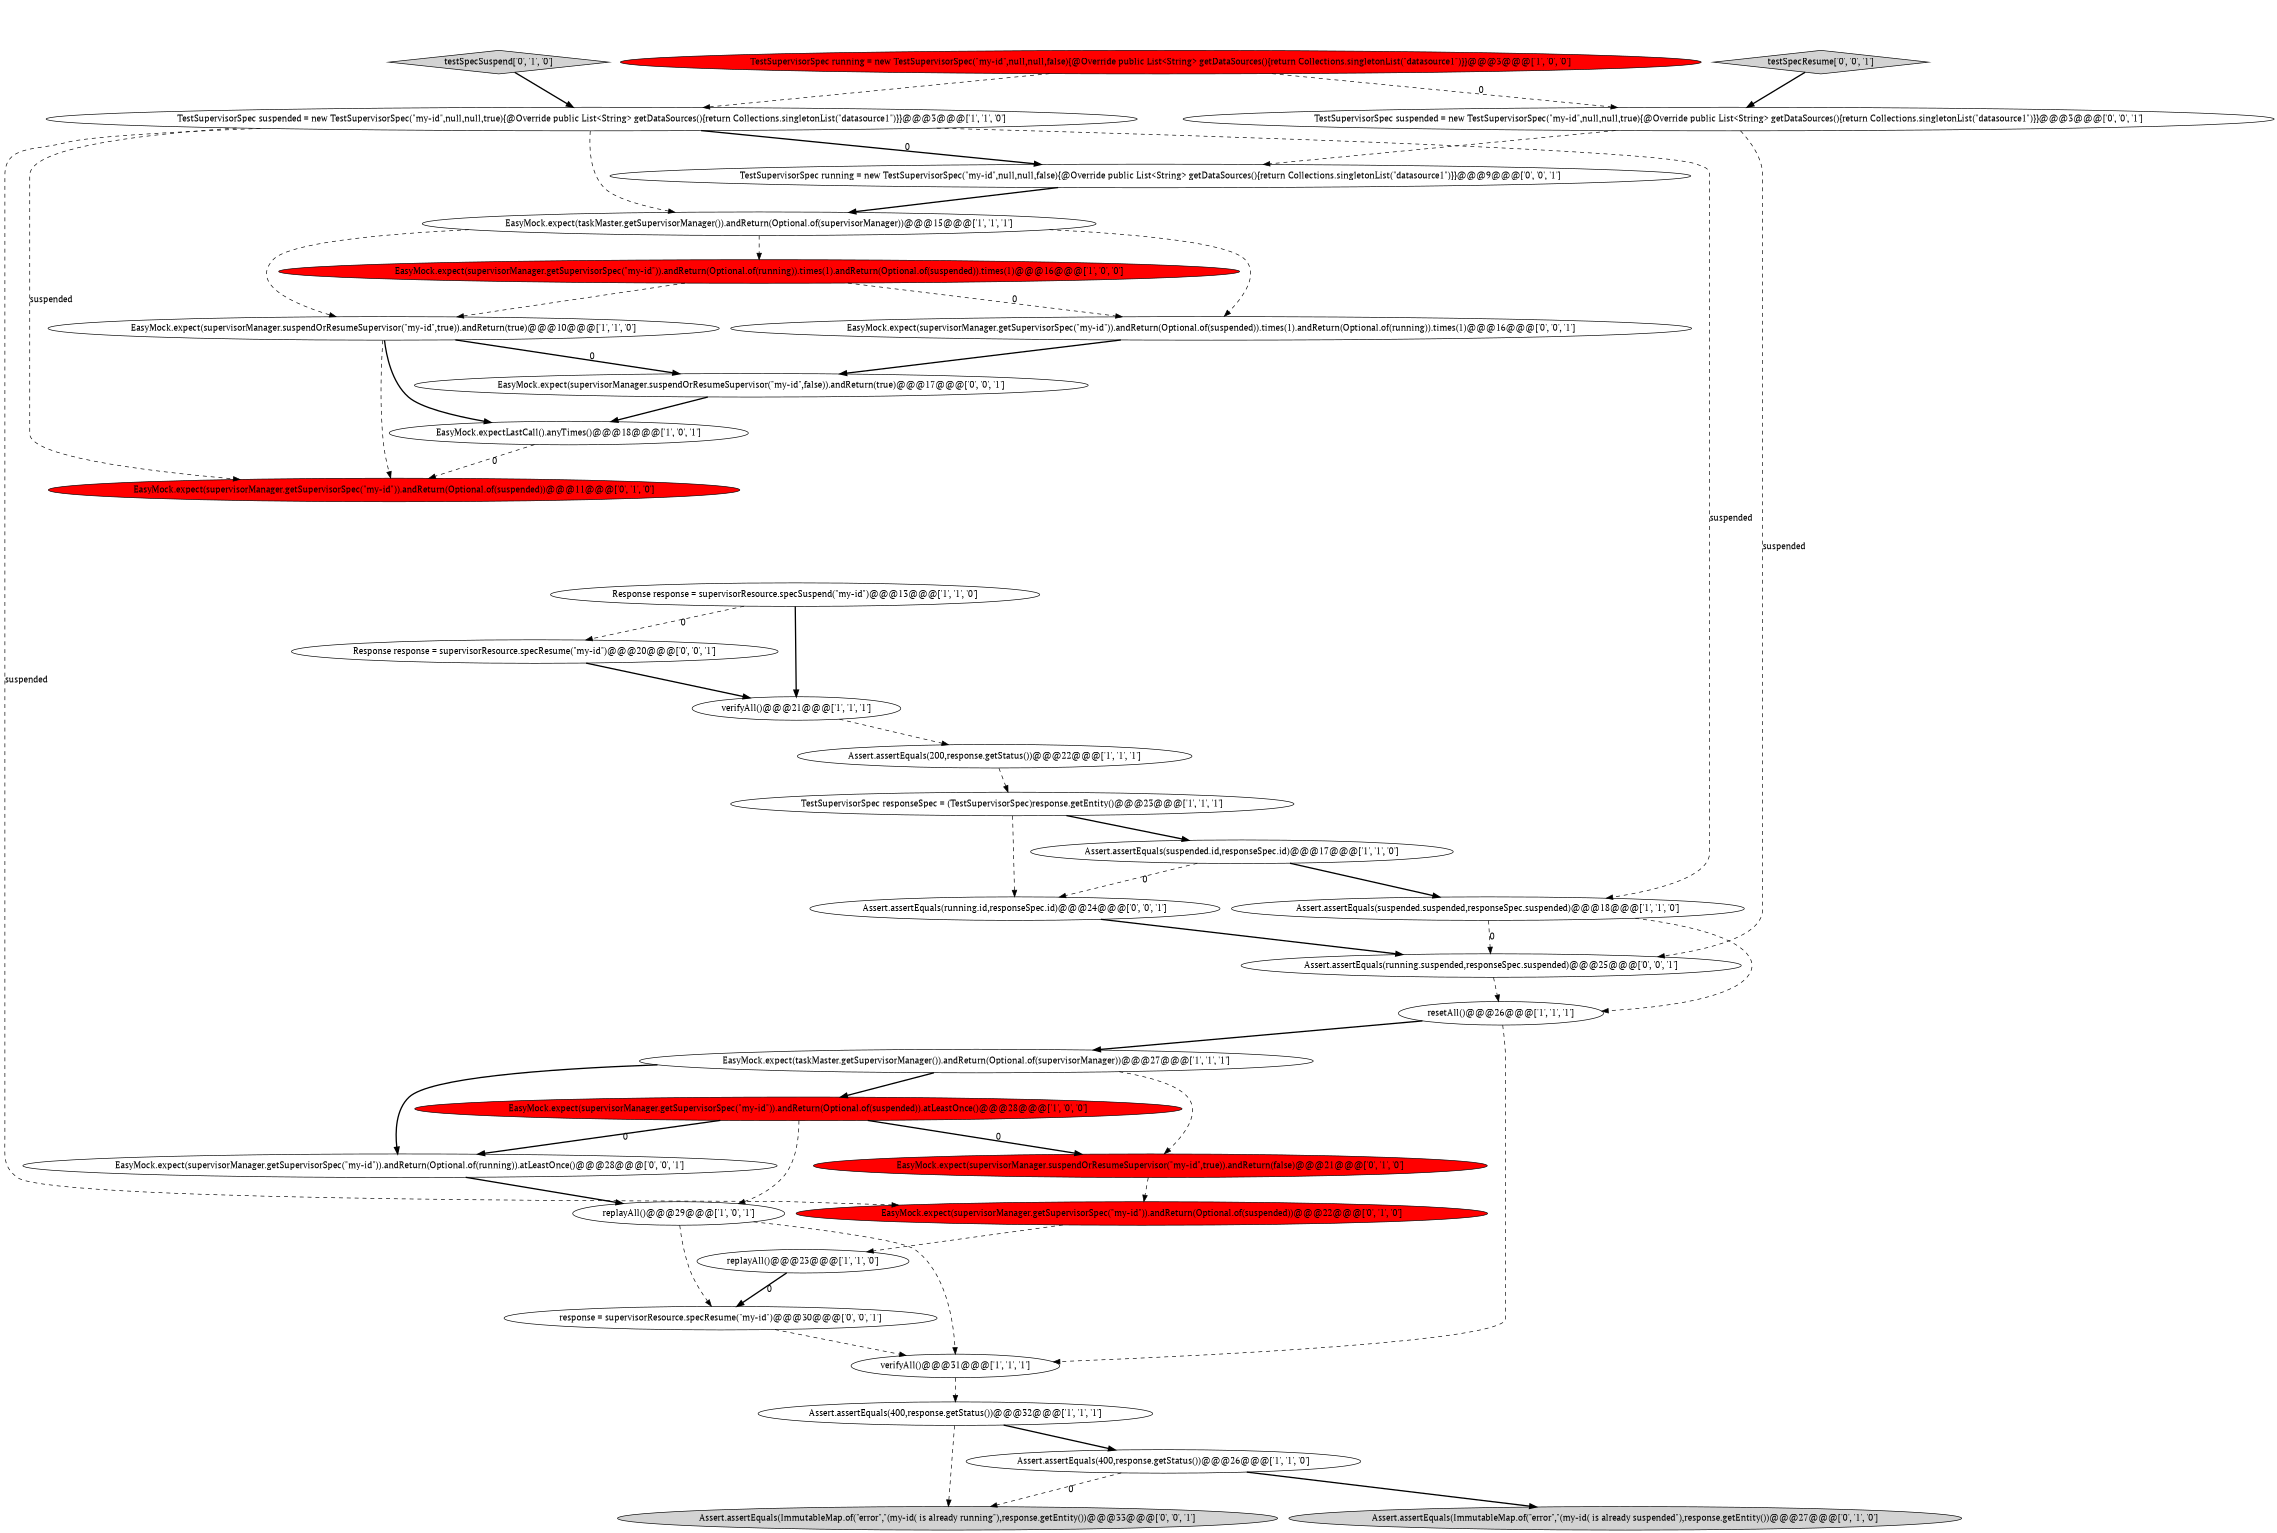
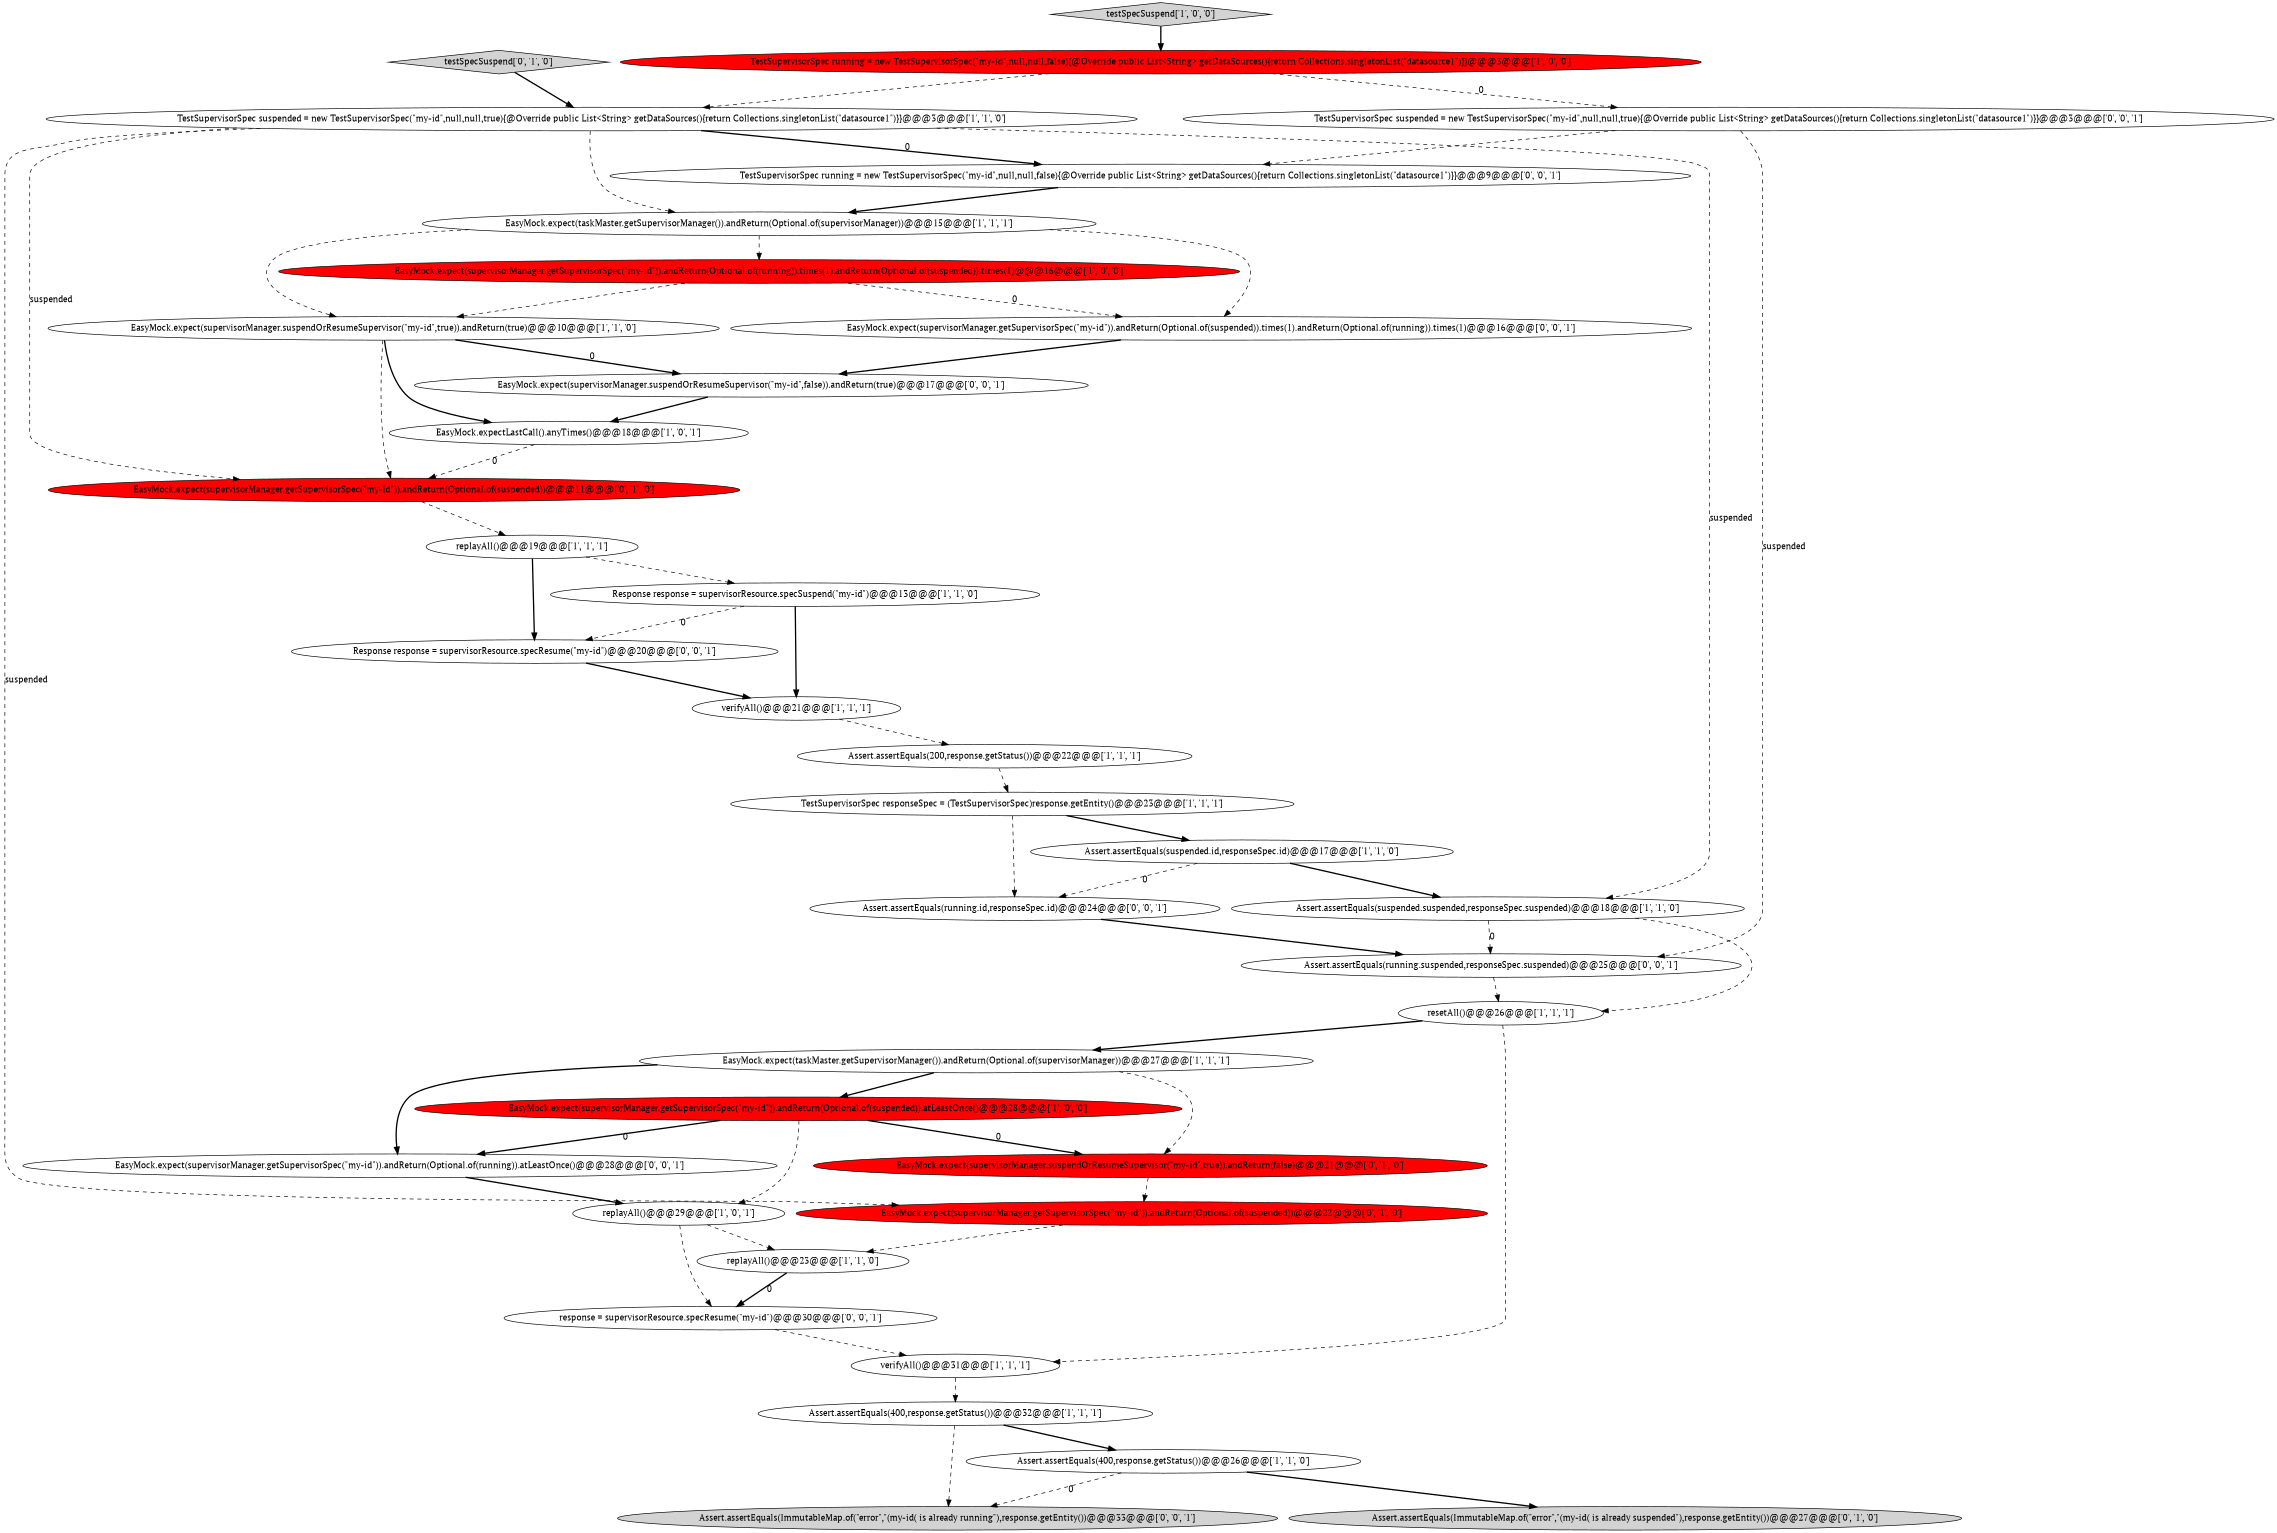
node "testSpecSuspend['1', '0', '0']": added
node "testSpecResume['0', '0', '1']": removed
node "replayAll()@@@19@@@['1', '1', '1']": added
edge "replayAll()@@@29@@@['1', '0', '1']" -> "verifyAll()@@@31@@@['1', '1', '1']": now "replayAll()@@@29@@@['1', '0', '1']" -> "replayAll()@@@23@@@['1', '1', '0']"
